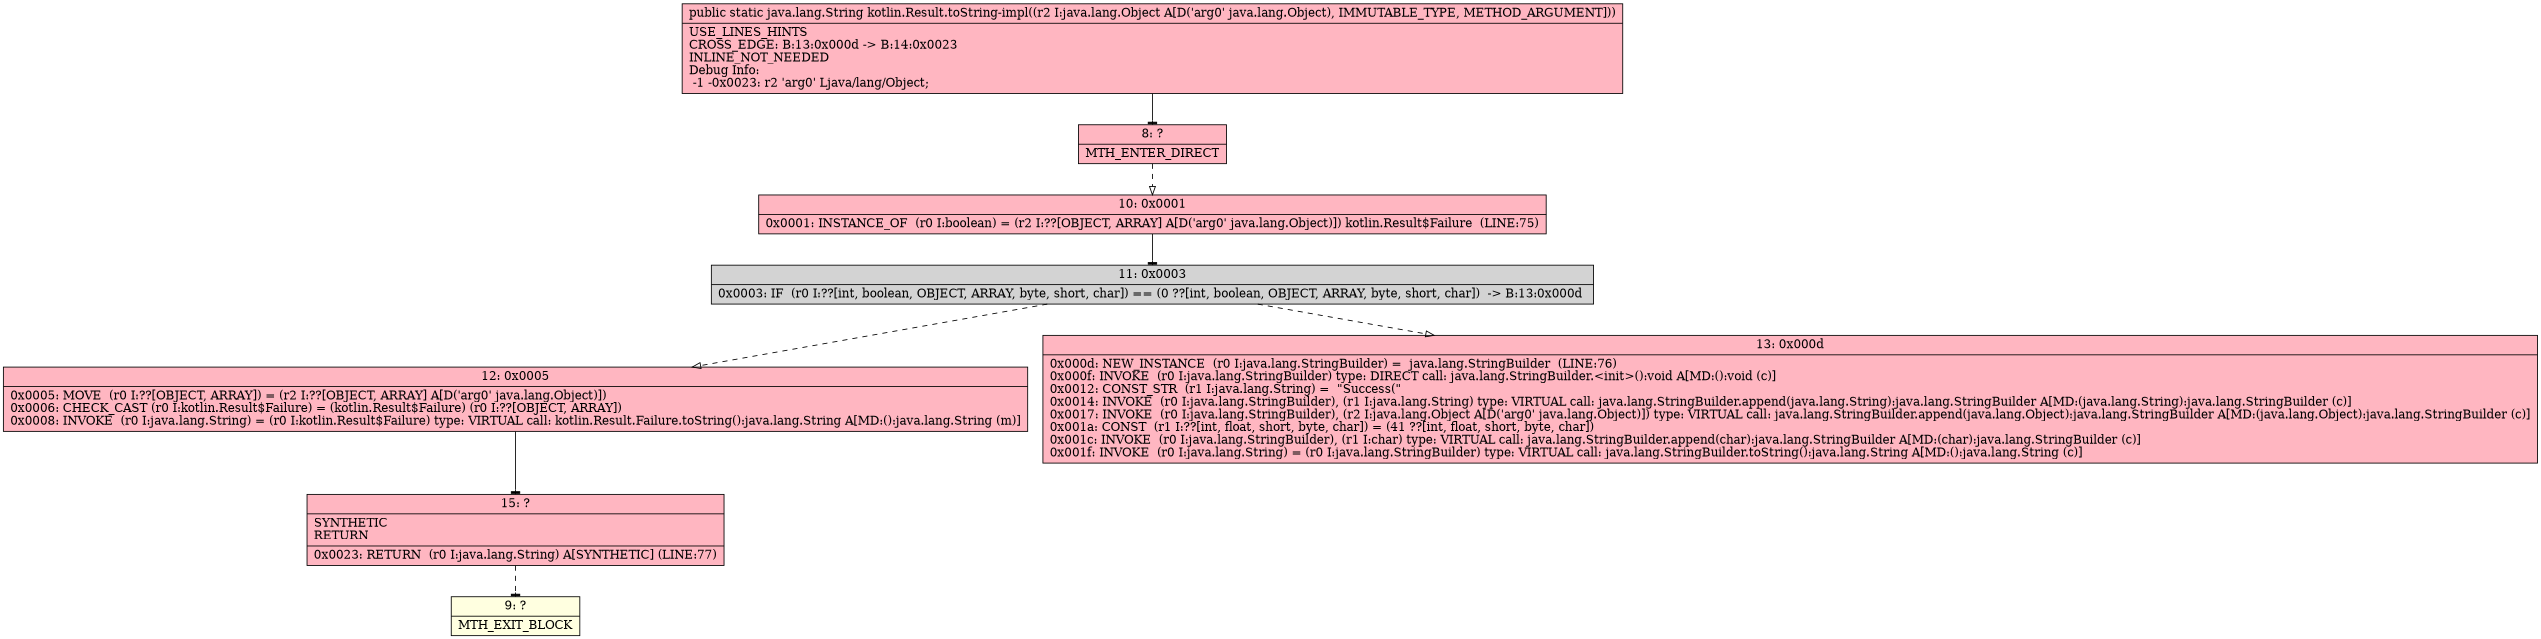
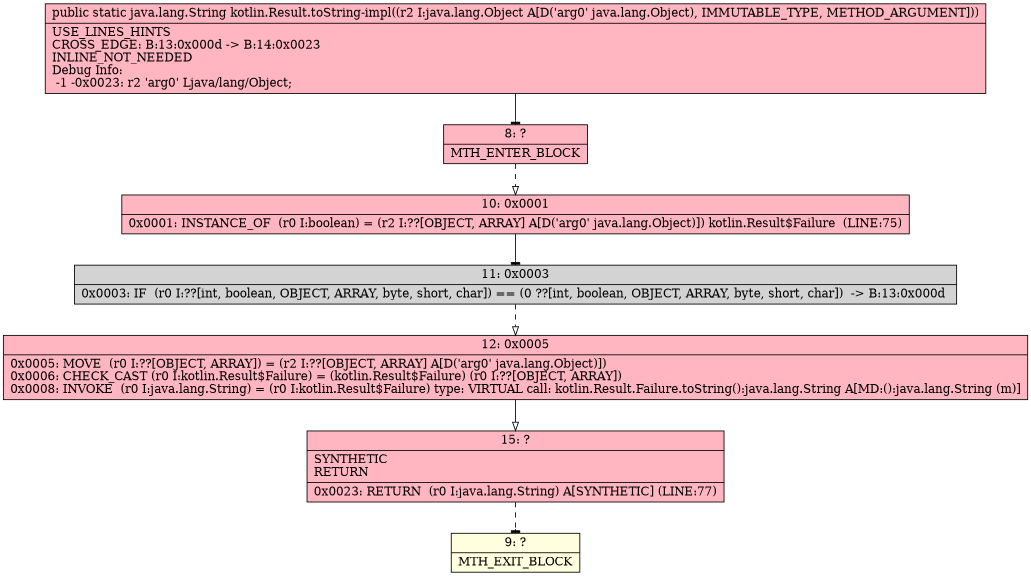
node "8: ?": text "MTH_ENTER_DIRECT" -> "MTH_ENTER_BLOCK"
node "13: 0x000d": removed
edge "12: 0x0005" -> "15: ?": arrowhead tee -> onormal
